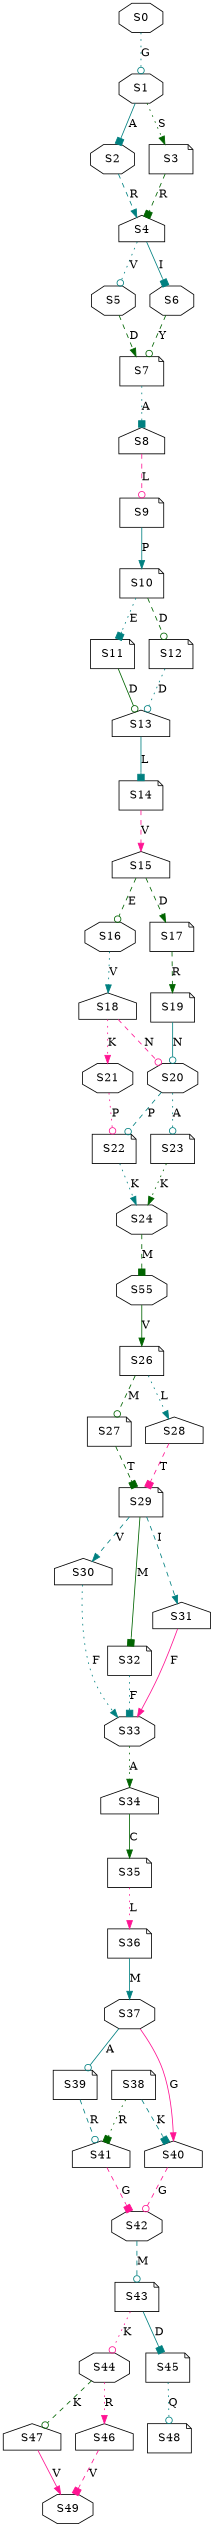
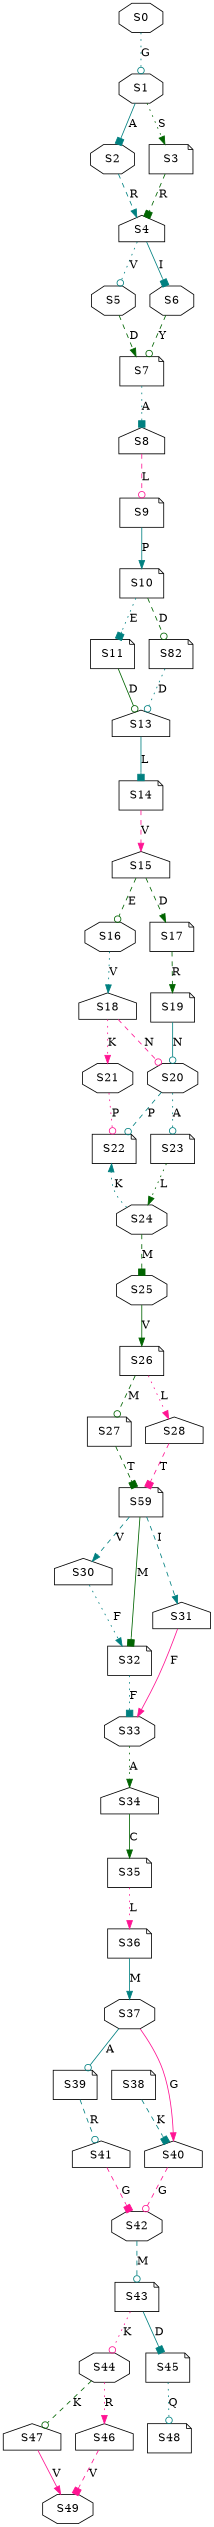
node "S12": label "S12" -> "S82"
edge "S22" -> "S24": reversed
edge "S23" -> "S24": label "K" -> "L"
node "S55": label "S55" -> "S25"
edge "S26" -> "S28": color teal -> deeppink
node "S29": label "S29" -> "S59"
edge "S30" -> "S33": now "S30" -> "S32"
edge "S38" -> "S41": removed, label "R"
